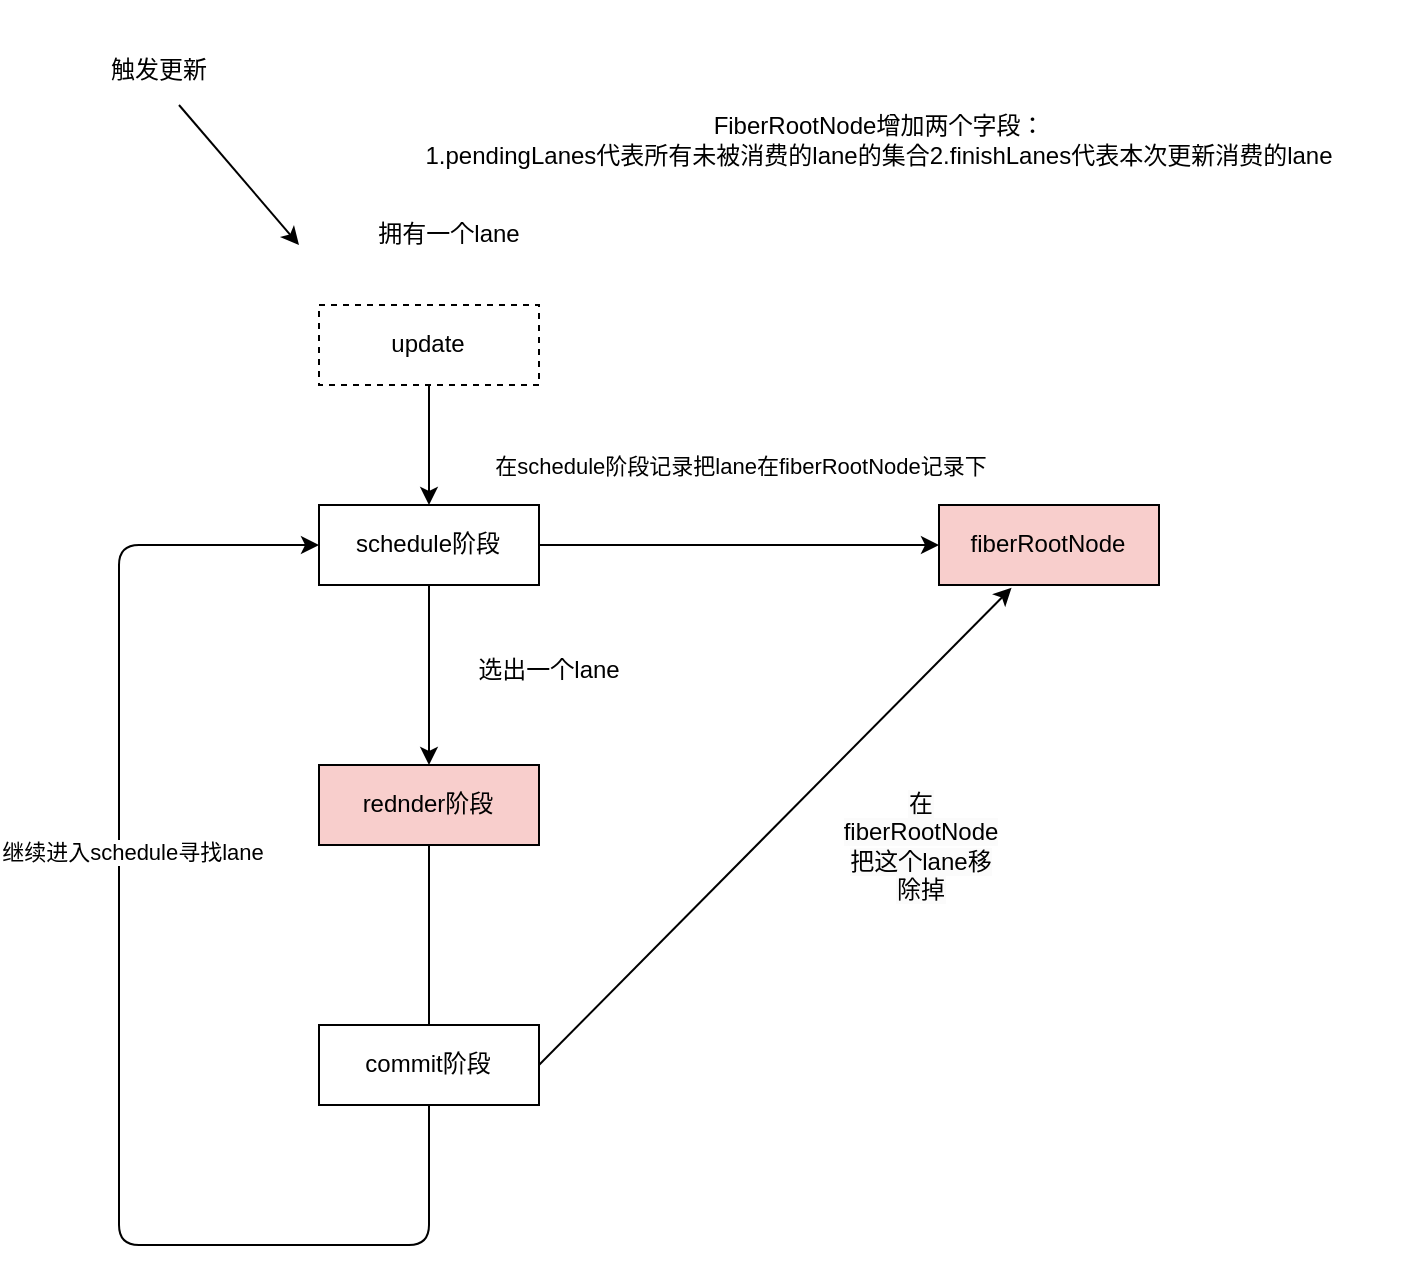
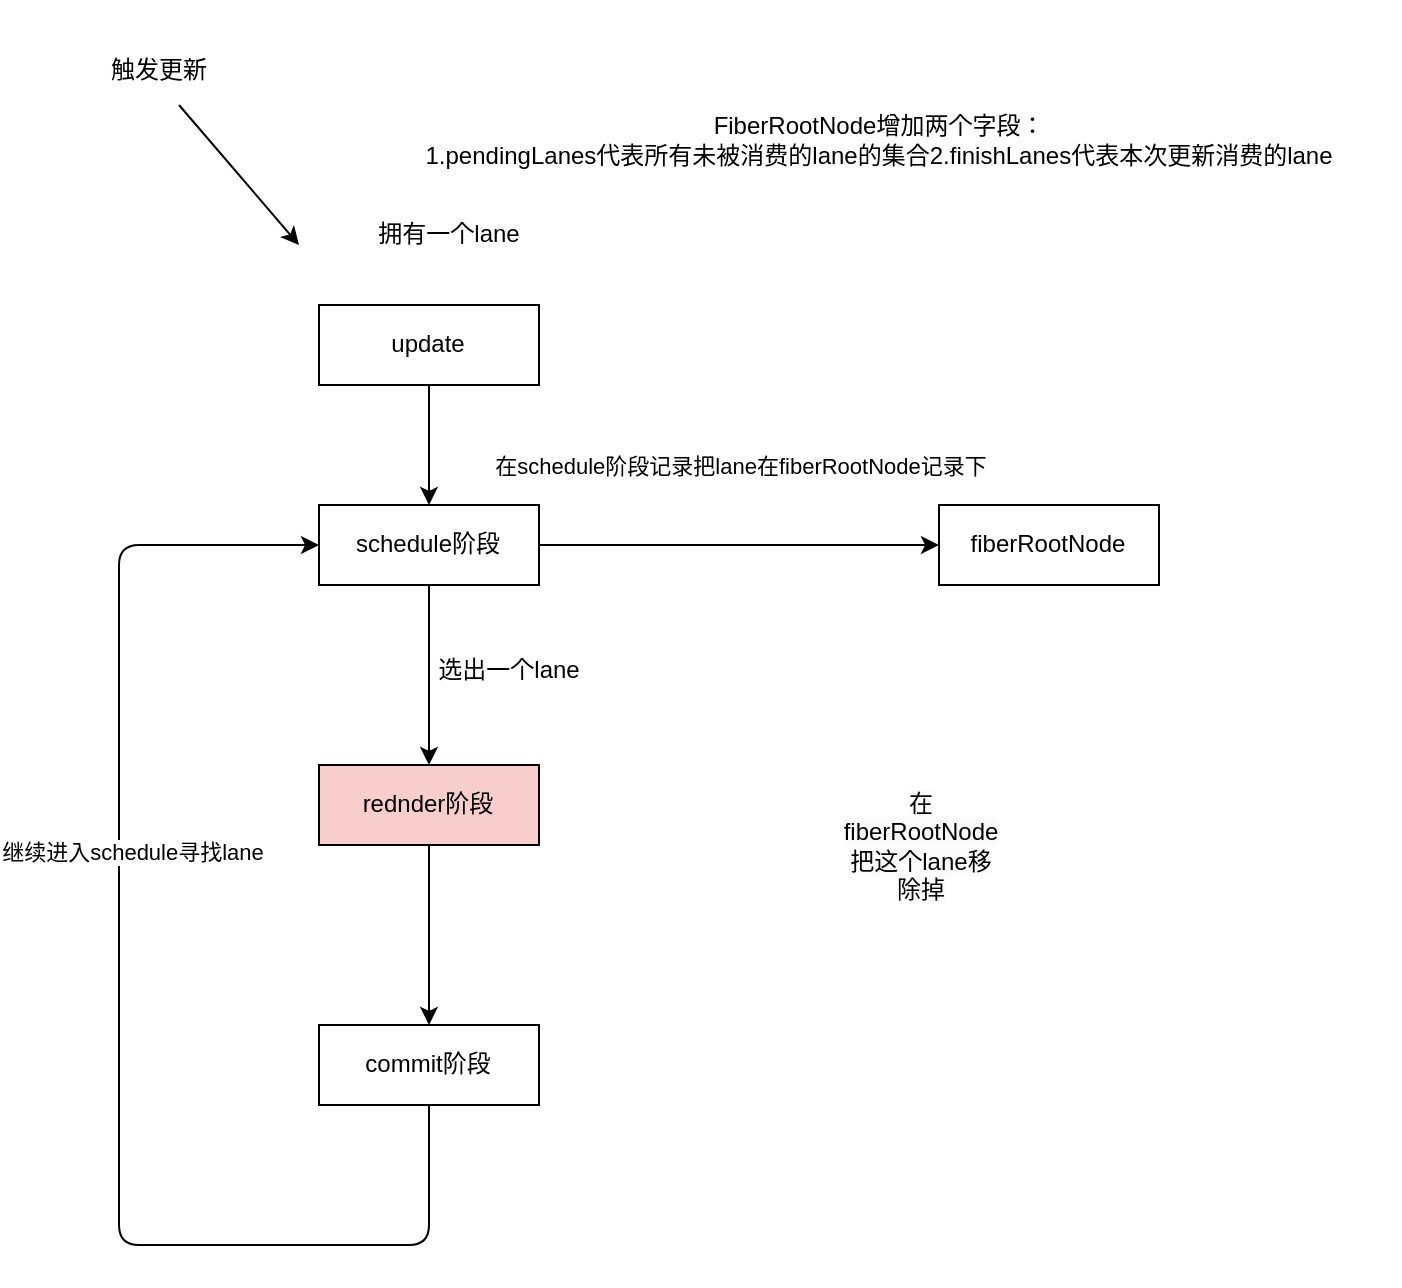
node "update": style dashed -> solid
node "fiberRootNode": fillcolor #f8cecc -> #ffffff
node "选出一个lane": moved (549, 671) -> (509, 671)
edge "commit阶段" -> "fiberRootNode": removed
edge "rednder阶段" -- "commit阶段": arrowhead none -> classic
